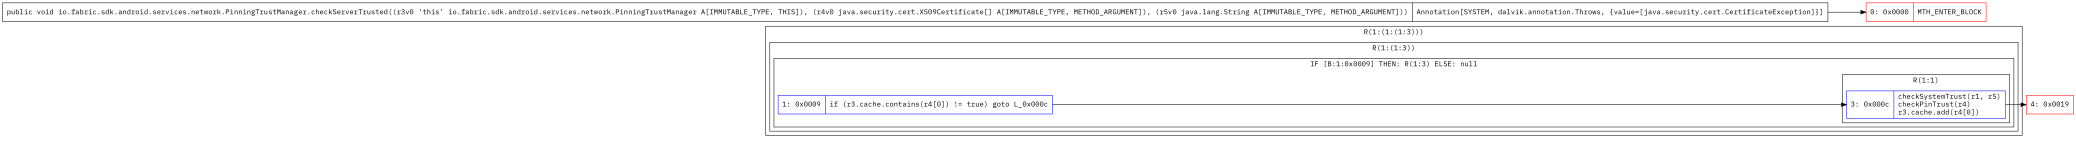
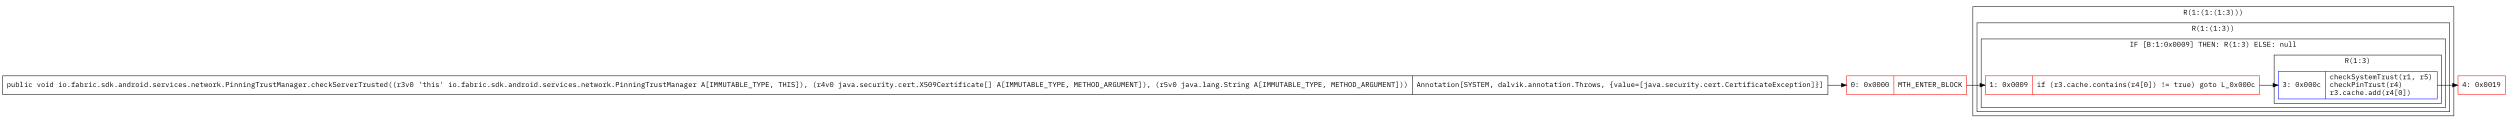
cluster "R(1:1)": label "R(1:1)" -> "R(1:3)"
edge "0: 0x0000" -> "1: 0x0009": added
node "1: 0x0009": color blue -> red
